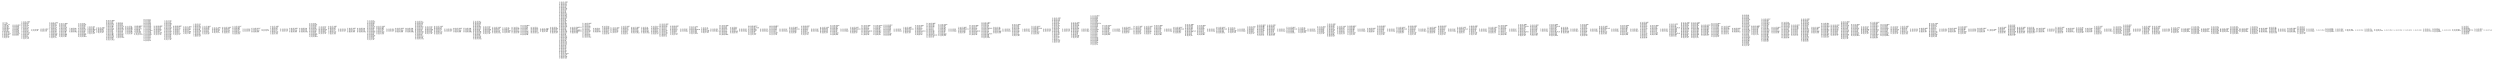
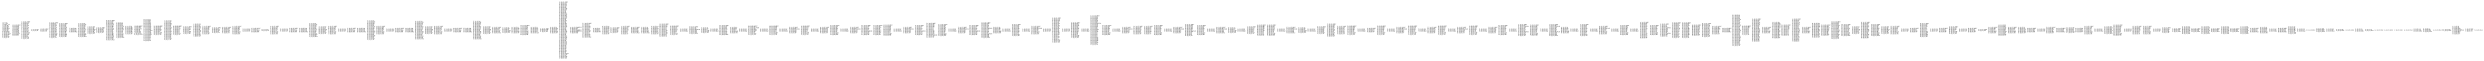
node "86b: [NO_SSA] PUSH1 86d: [NO_SSA] DUP1 86e: [NO_SSA] REVERT": removed
